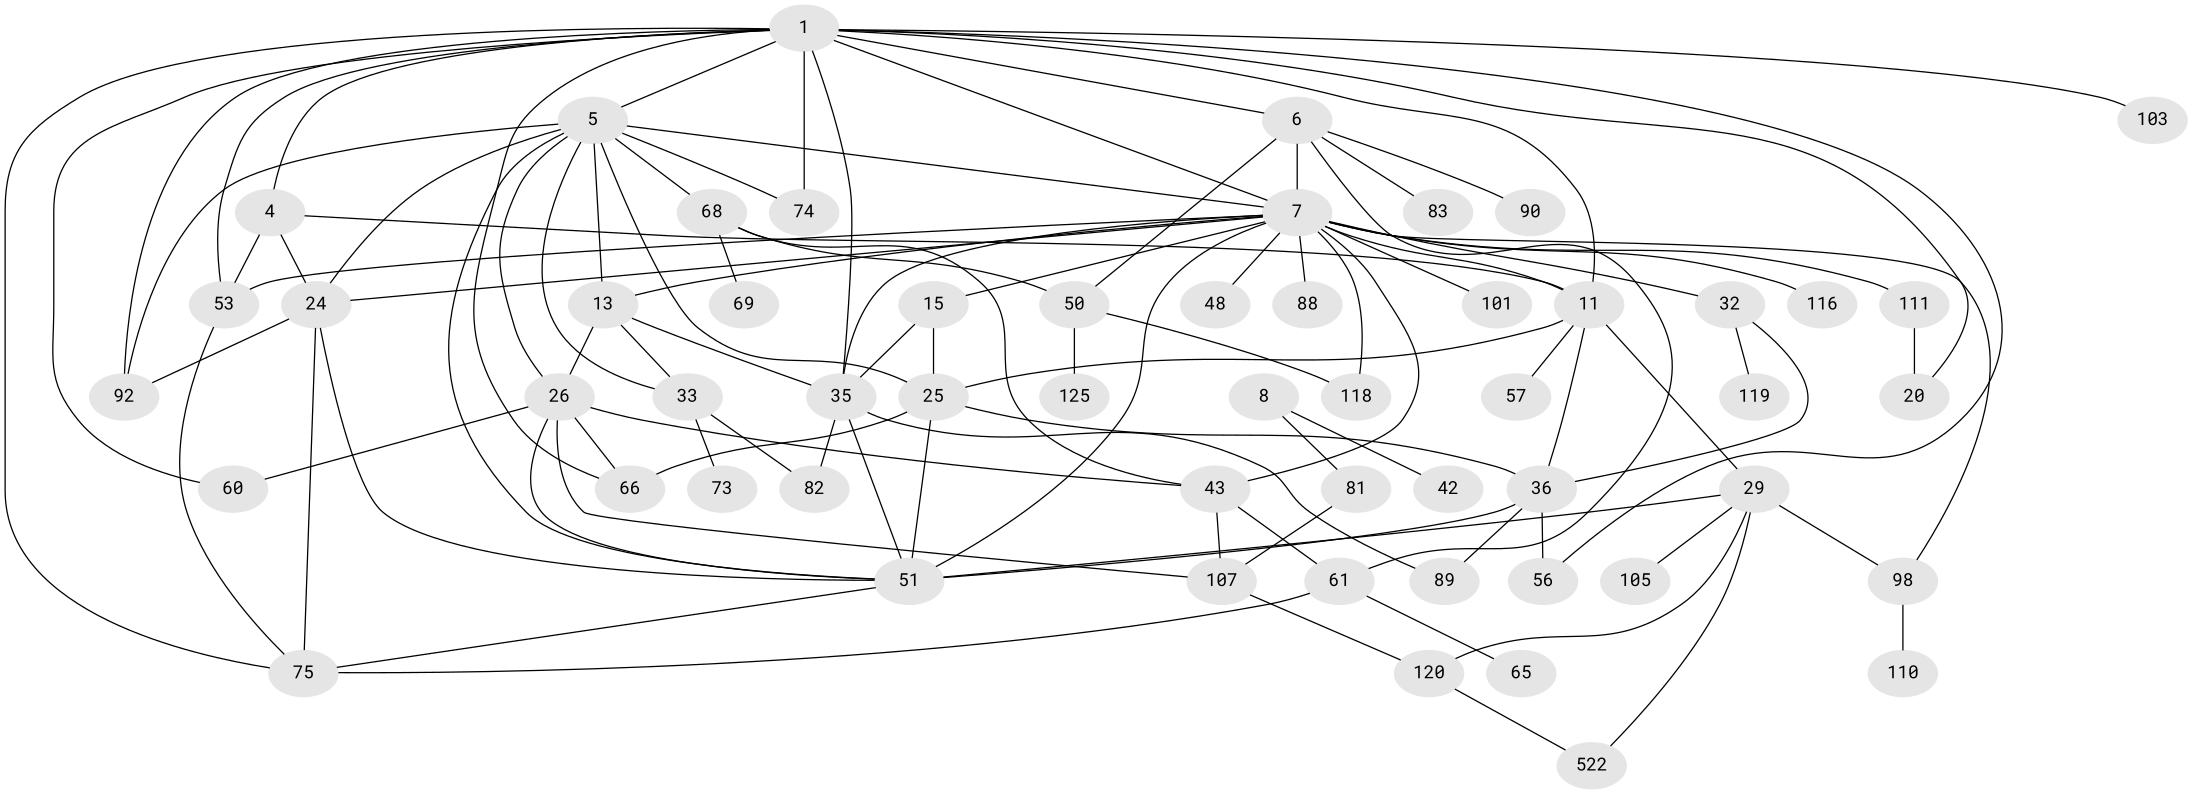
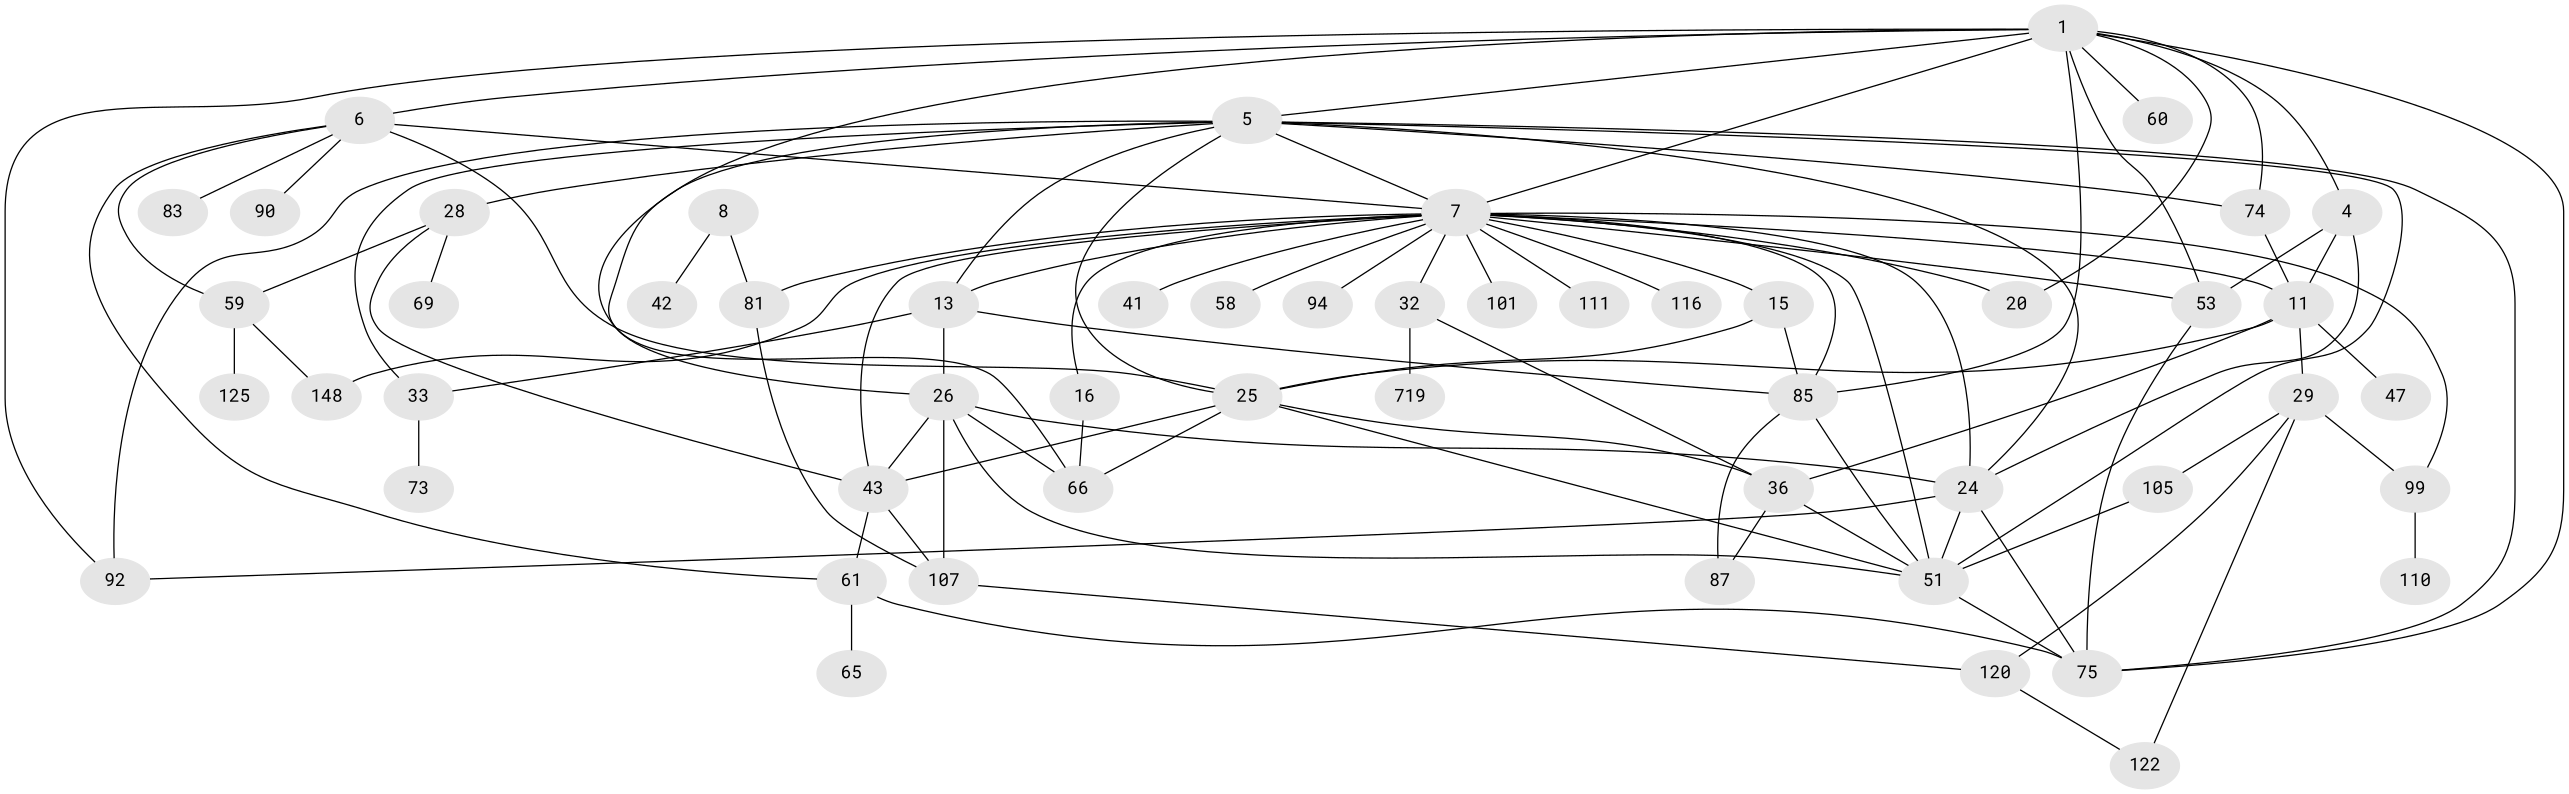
edge "1" -- "11": now "74" -- "11"
node "103": removed
edge "5" -- "75": added
node "68": label "68" -> "28"
edge "7" -- "81": added
node "50": label "50" -> "59"
node "48": label "48" -> "41"
node "88": label "88" -> "58"
node "94": added
edge "6" -- "25": added
edge "111" -- "20": now "7" -- "20"
node "35": label "35" -> "85"
node "16": added
node "118": label "118" -> "148"
node "57": label "57" -> "47"
node "119": label "119" -> "719"
edge "26" -- "60": now "26" -- "24"
edge "25" -- "43": added
node "82": removed
edge "29" -- "51": now "105" -- "51"
node "89": label "89" -> "87"
node "56": removed
node "98": label "98" -> "99"
node "522": label "522" -> "122"
